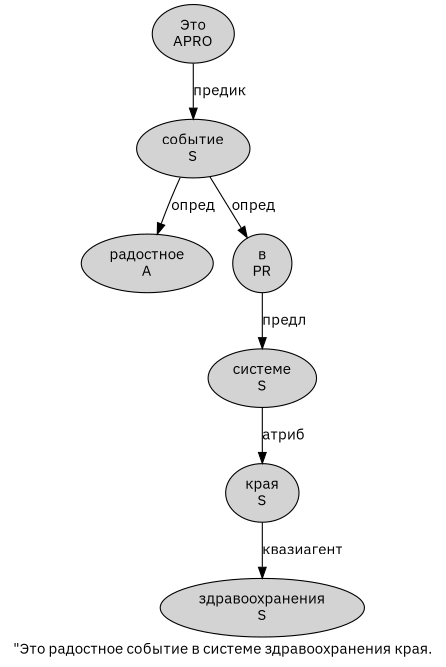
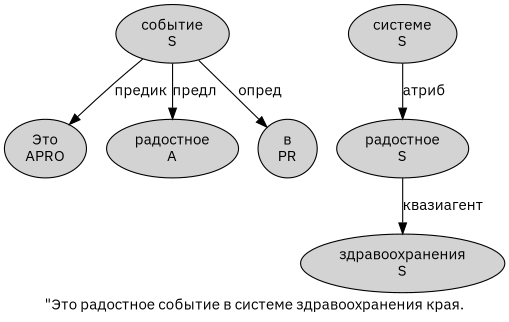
edge "Это APRO" -> "событие S": reversed
edge "событие S" -> "радостное A": label "опред" -> "предл"
edge "в PR" -> "системе S": removed, label "предл"
node "края S": label "края S" -> "радостное S"
